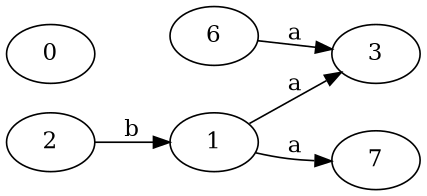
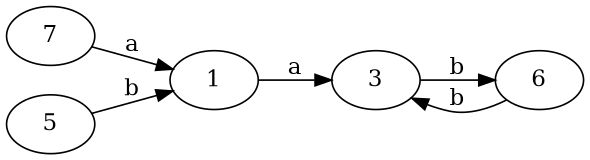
edge "6" -> "3": label "a" -> "b"
node "0": removed
edge "3" -> "6": added, label "b"
node "2": label "2" -> "5"
edge "1" -> "7": reversed
